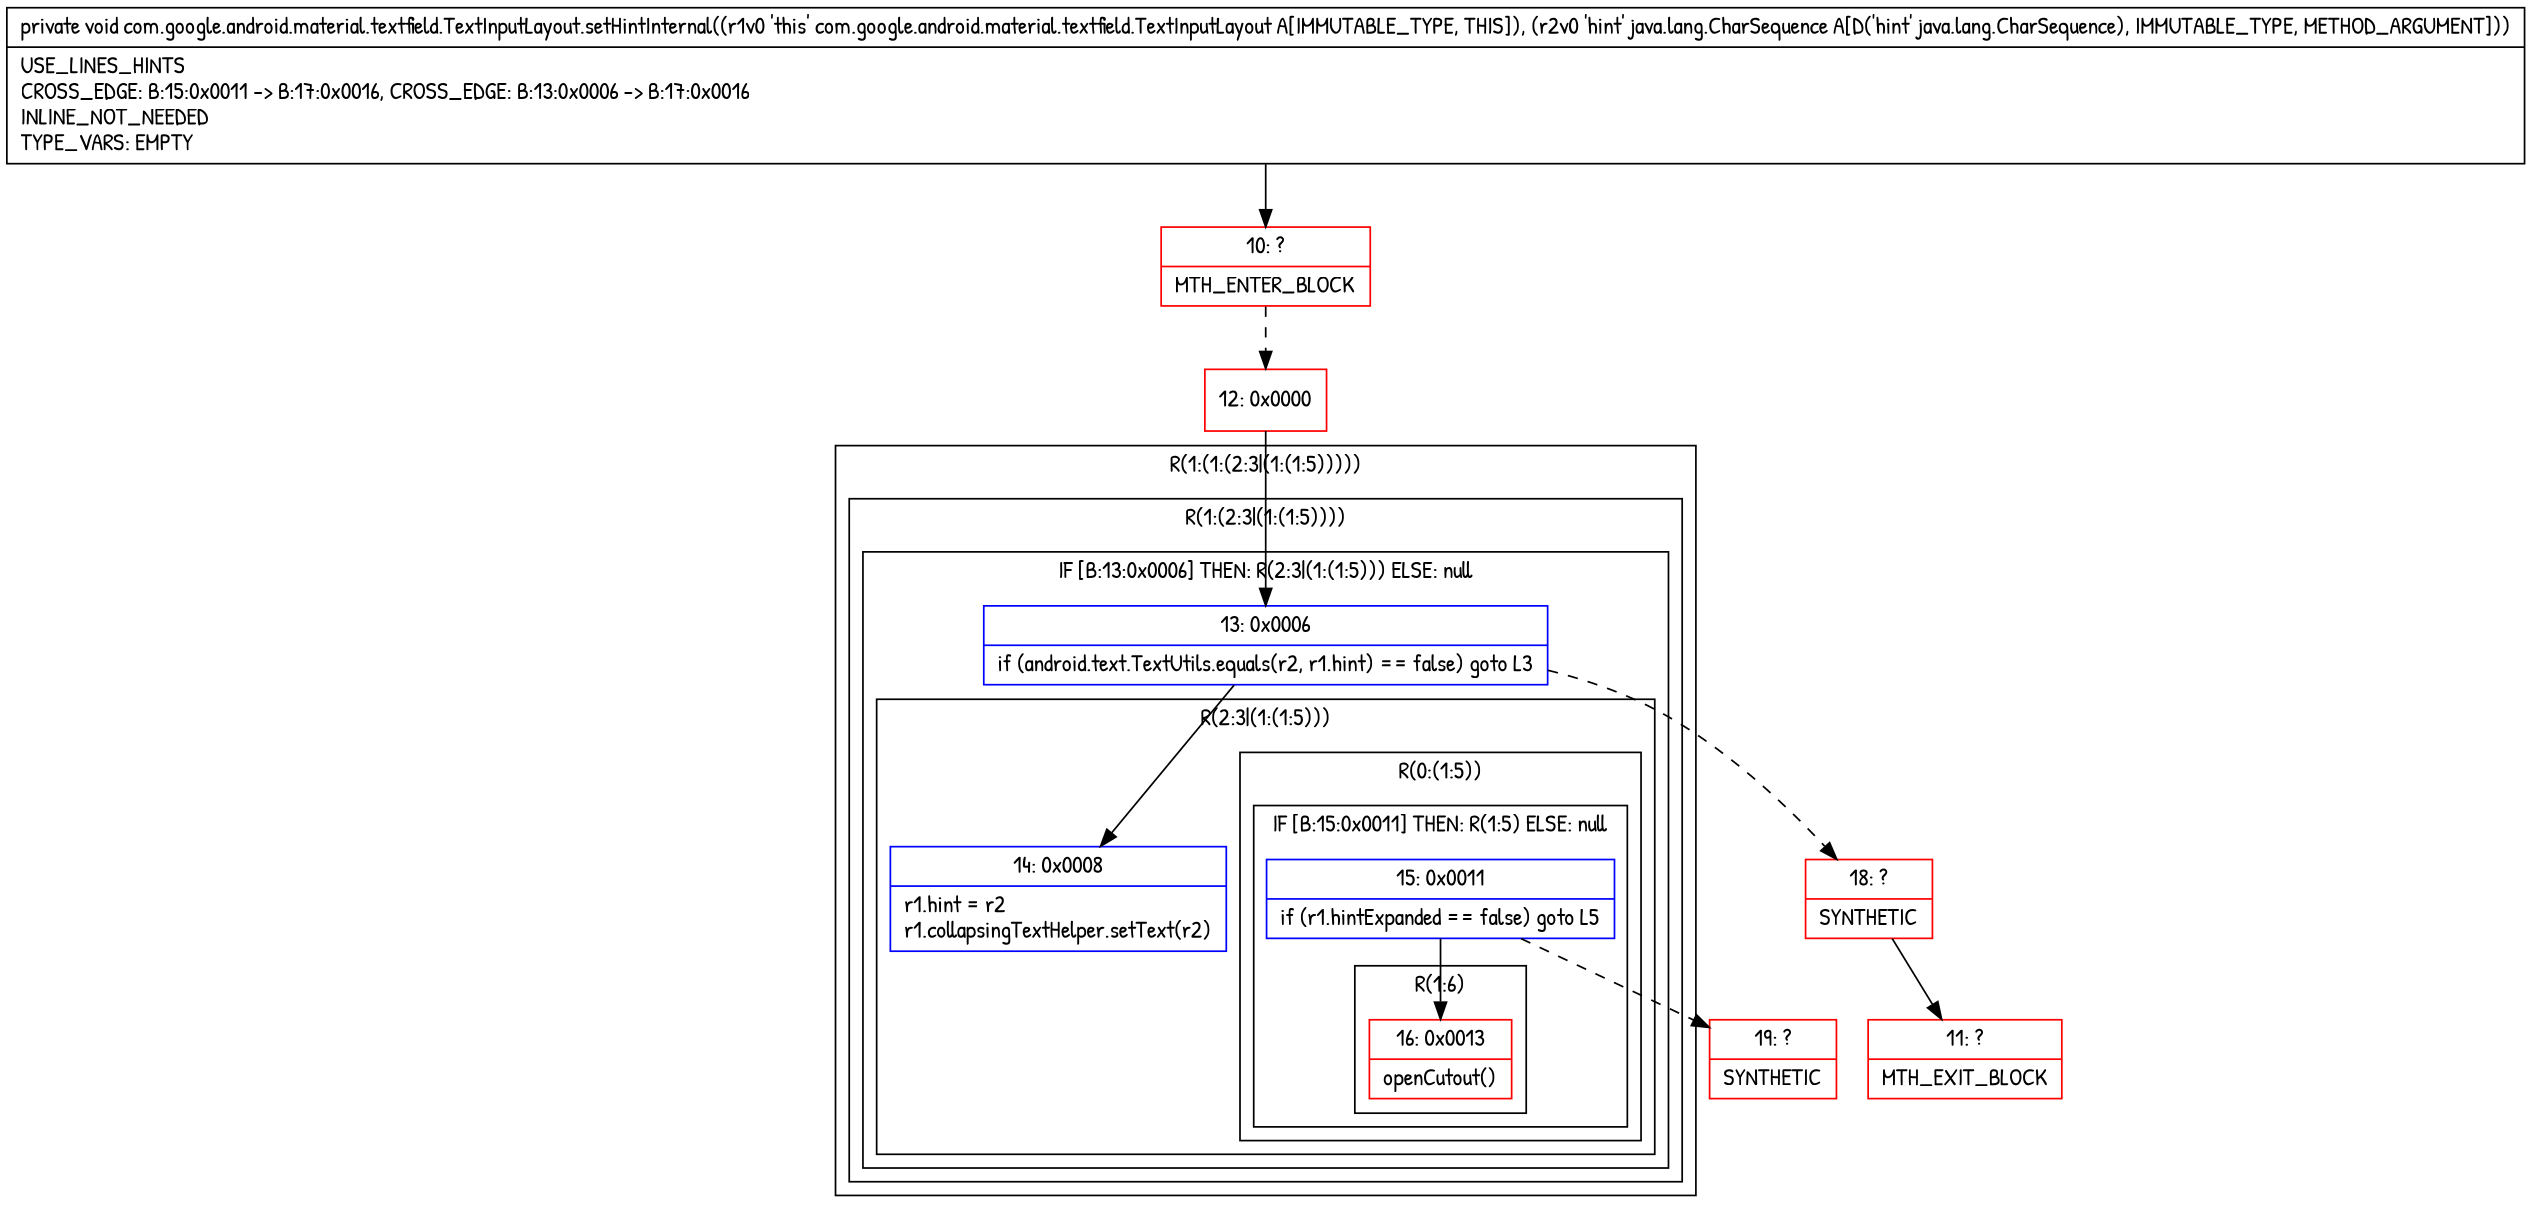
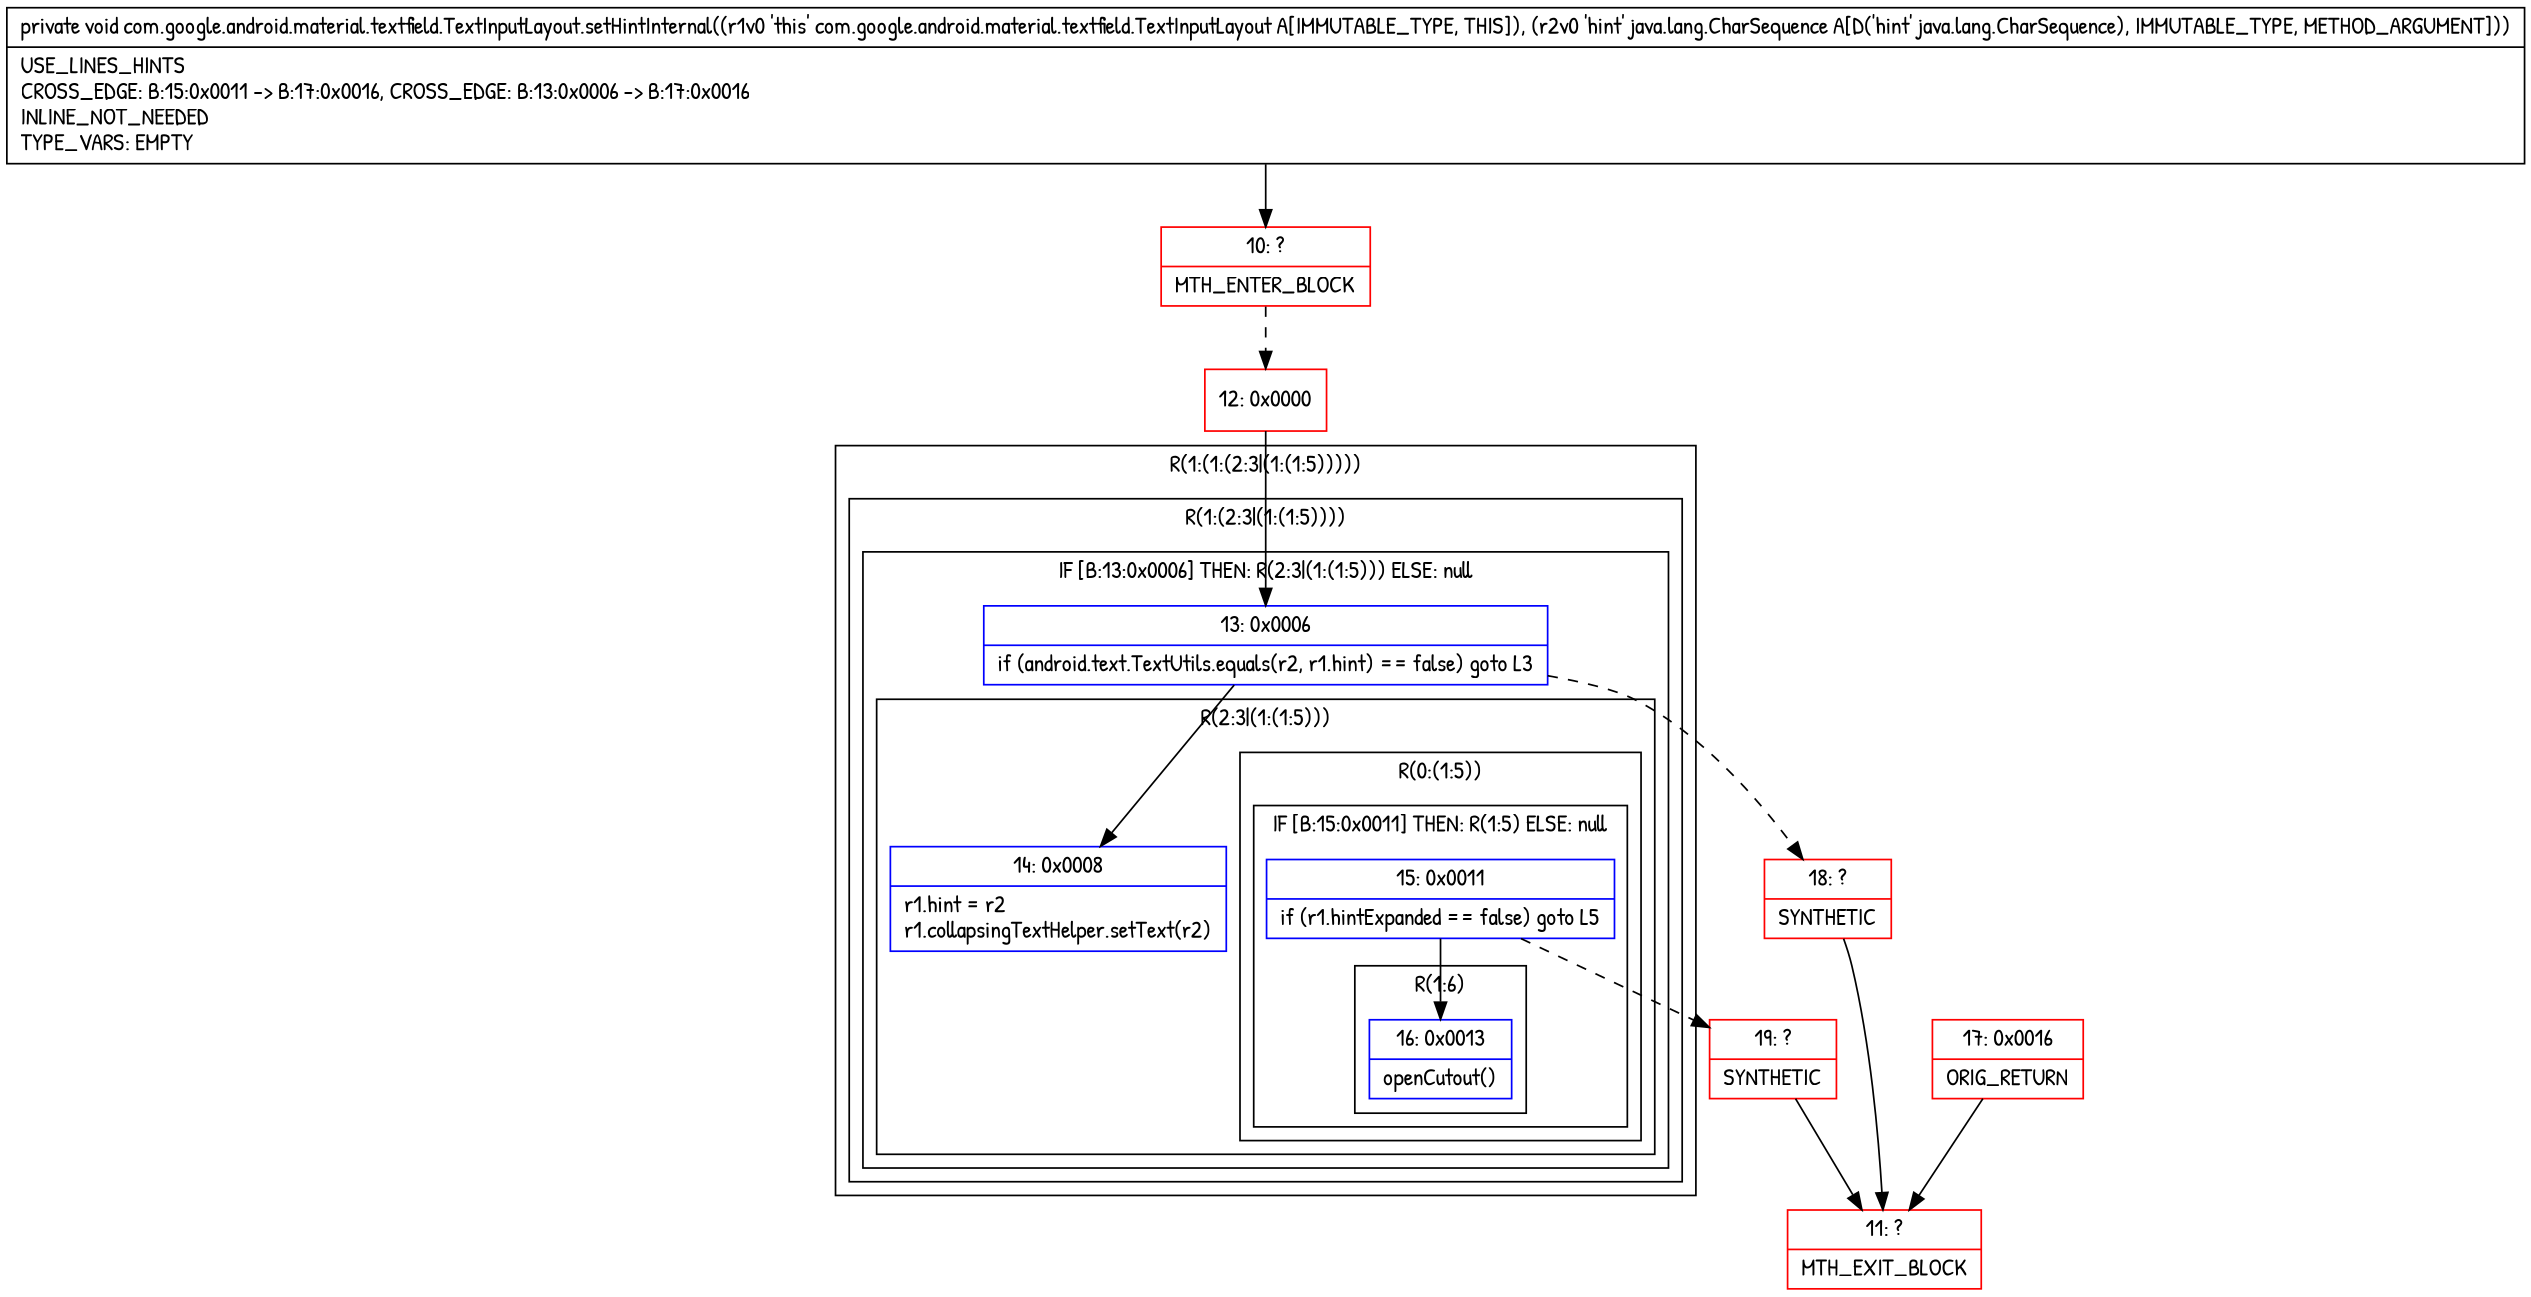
node "16: 0x0013": color red -> blue
node "17: 0x0016": added
edge "19: ?" -> "11: ?": added
